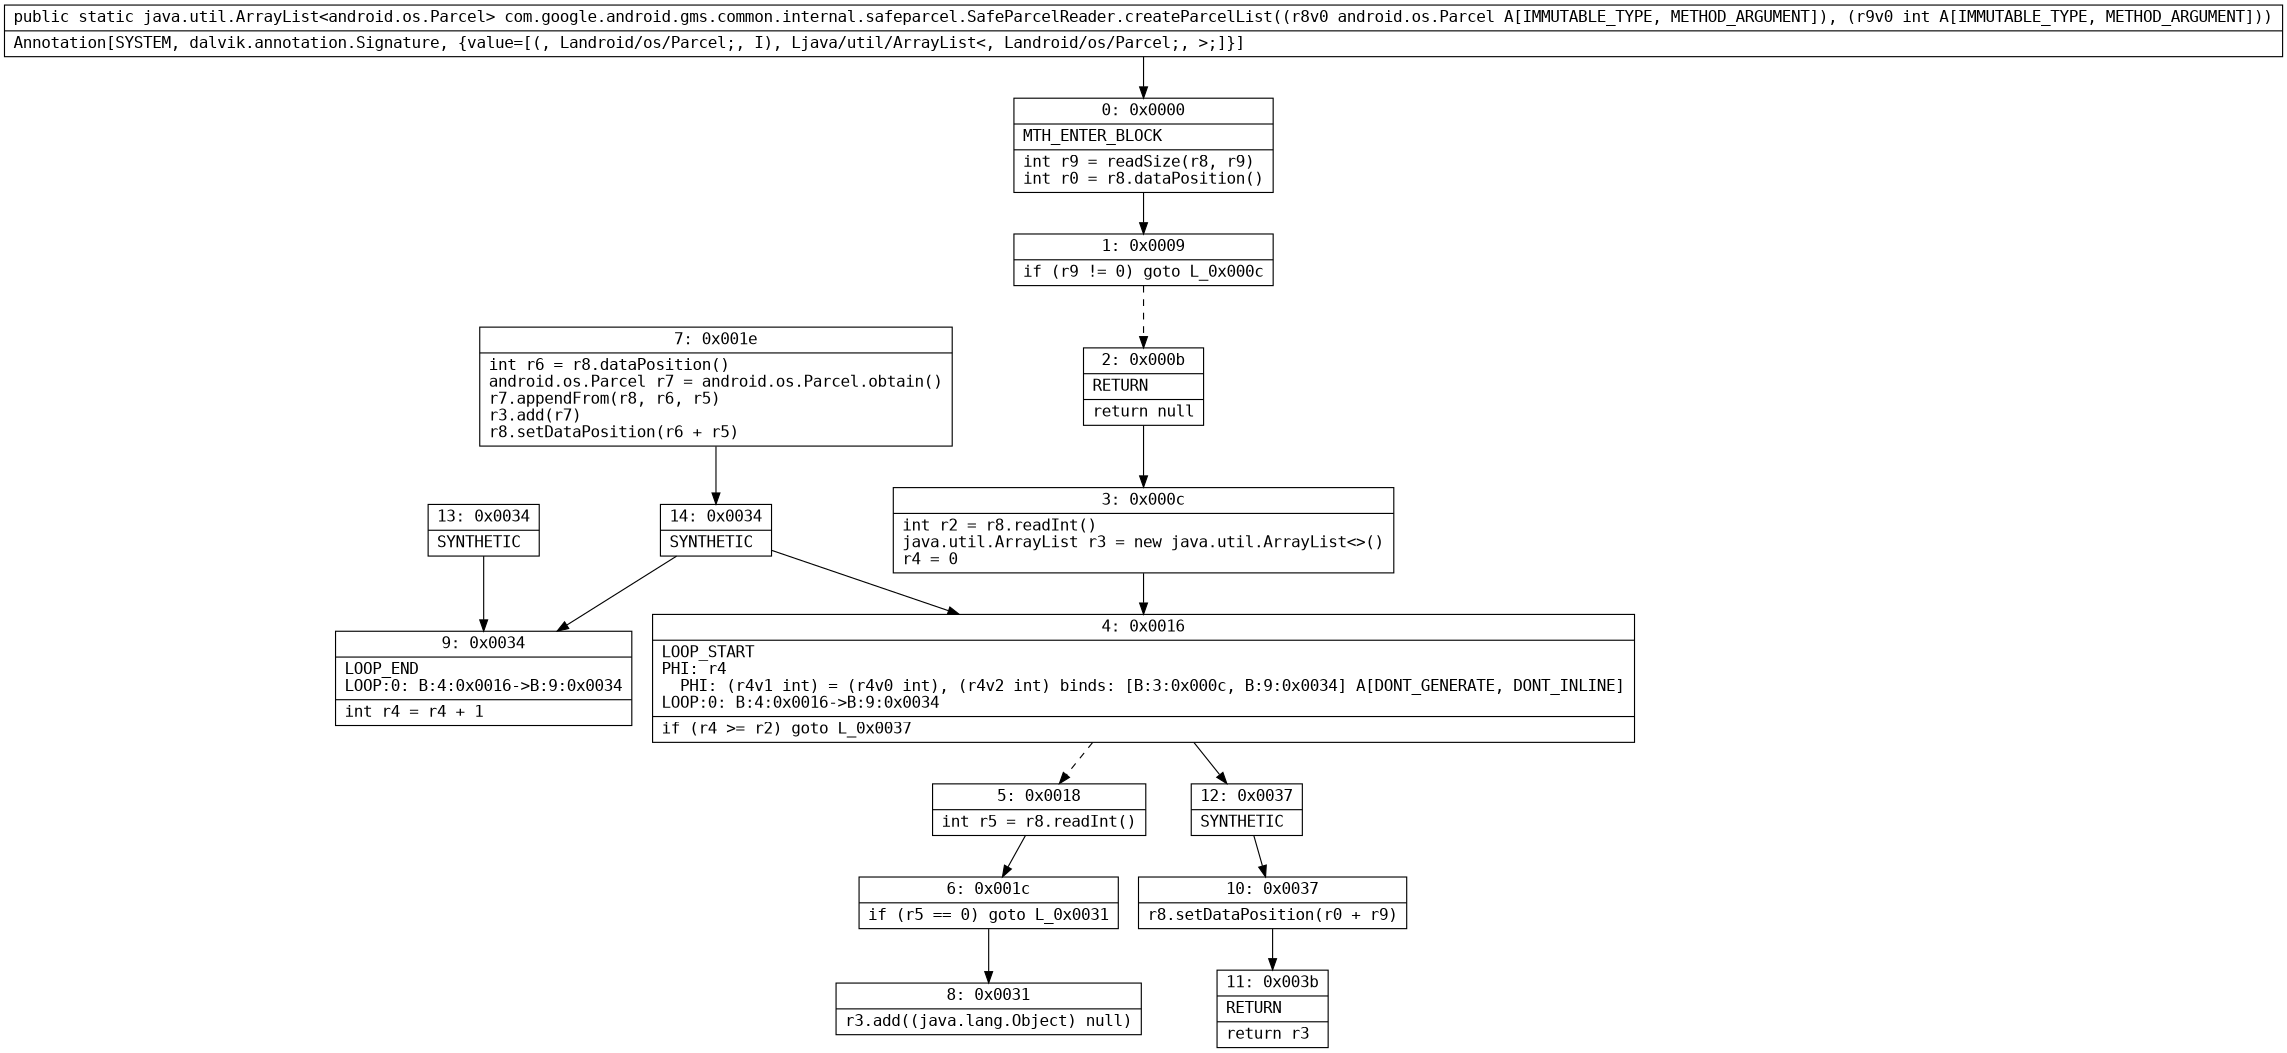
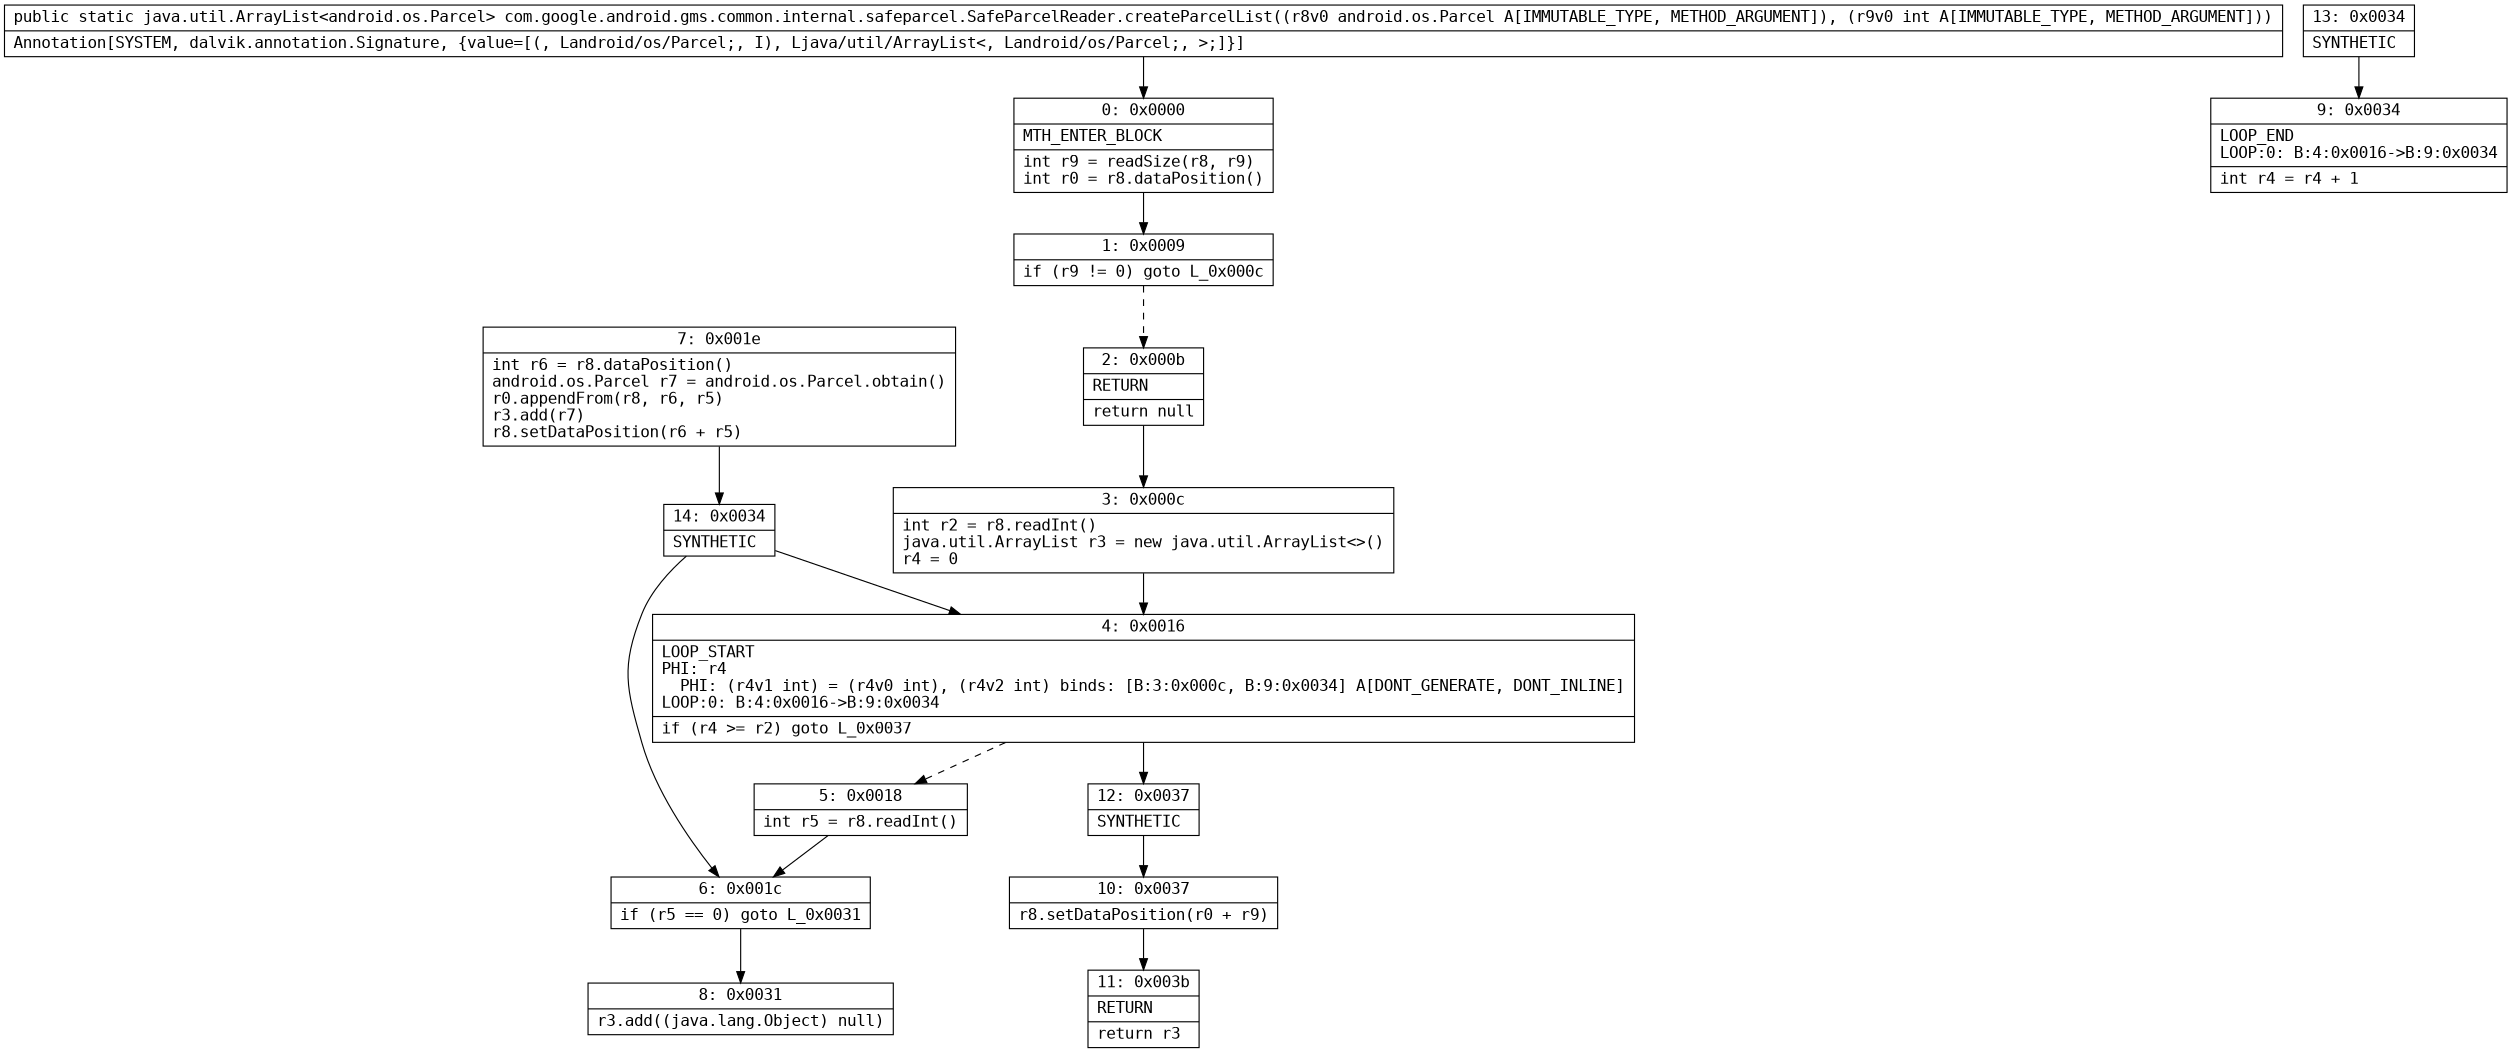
node "7: 0x001e": text "r7.appendFrom(r8, r6, r5)" -> "r0.appendFrom(r8, r6, r5)"
edge "14: 0x0034" -> "9: 0x0034": now "14: 0x0034" -> "6: 0x001c"
